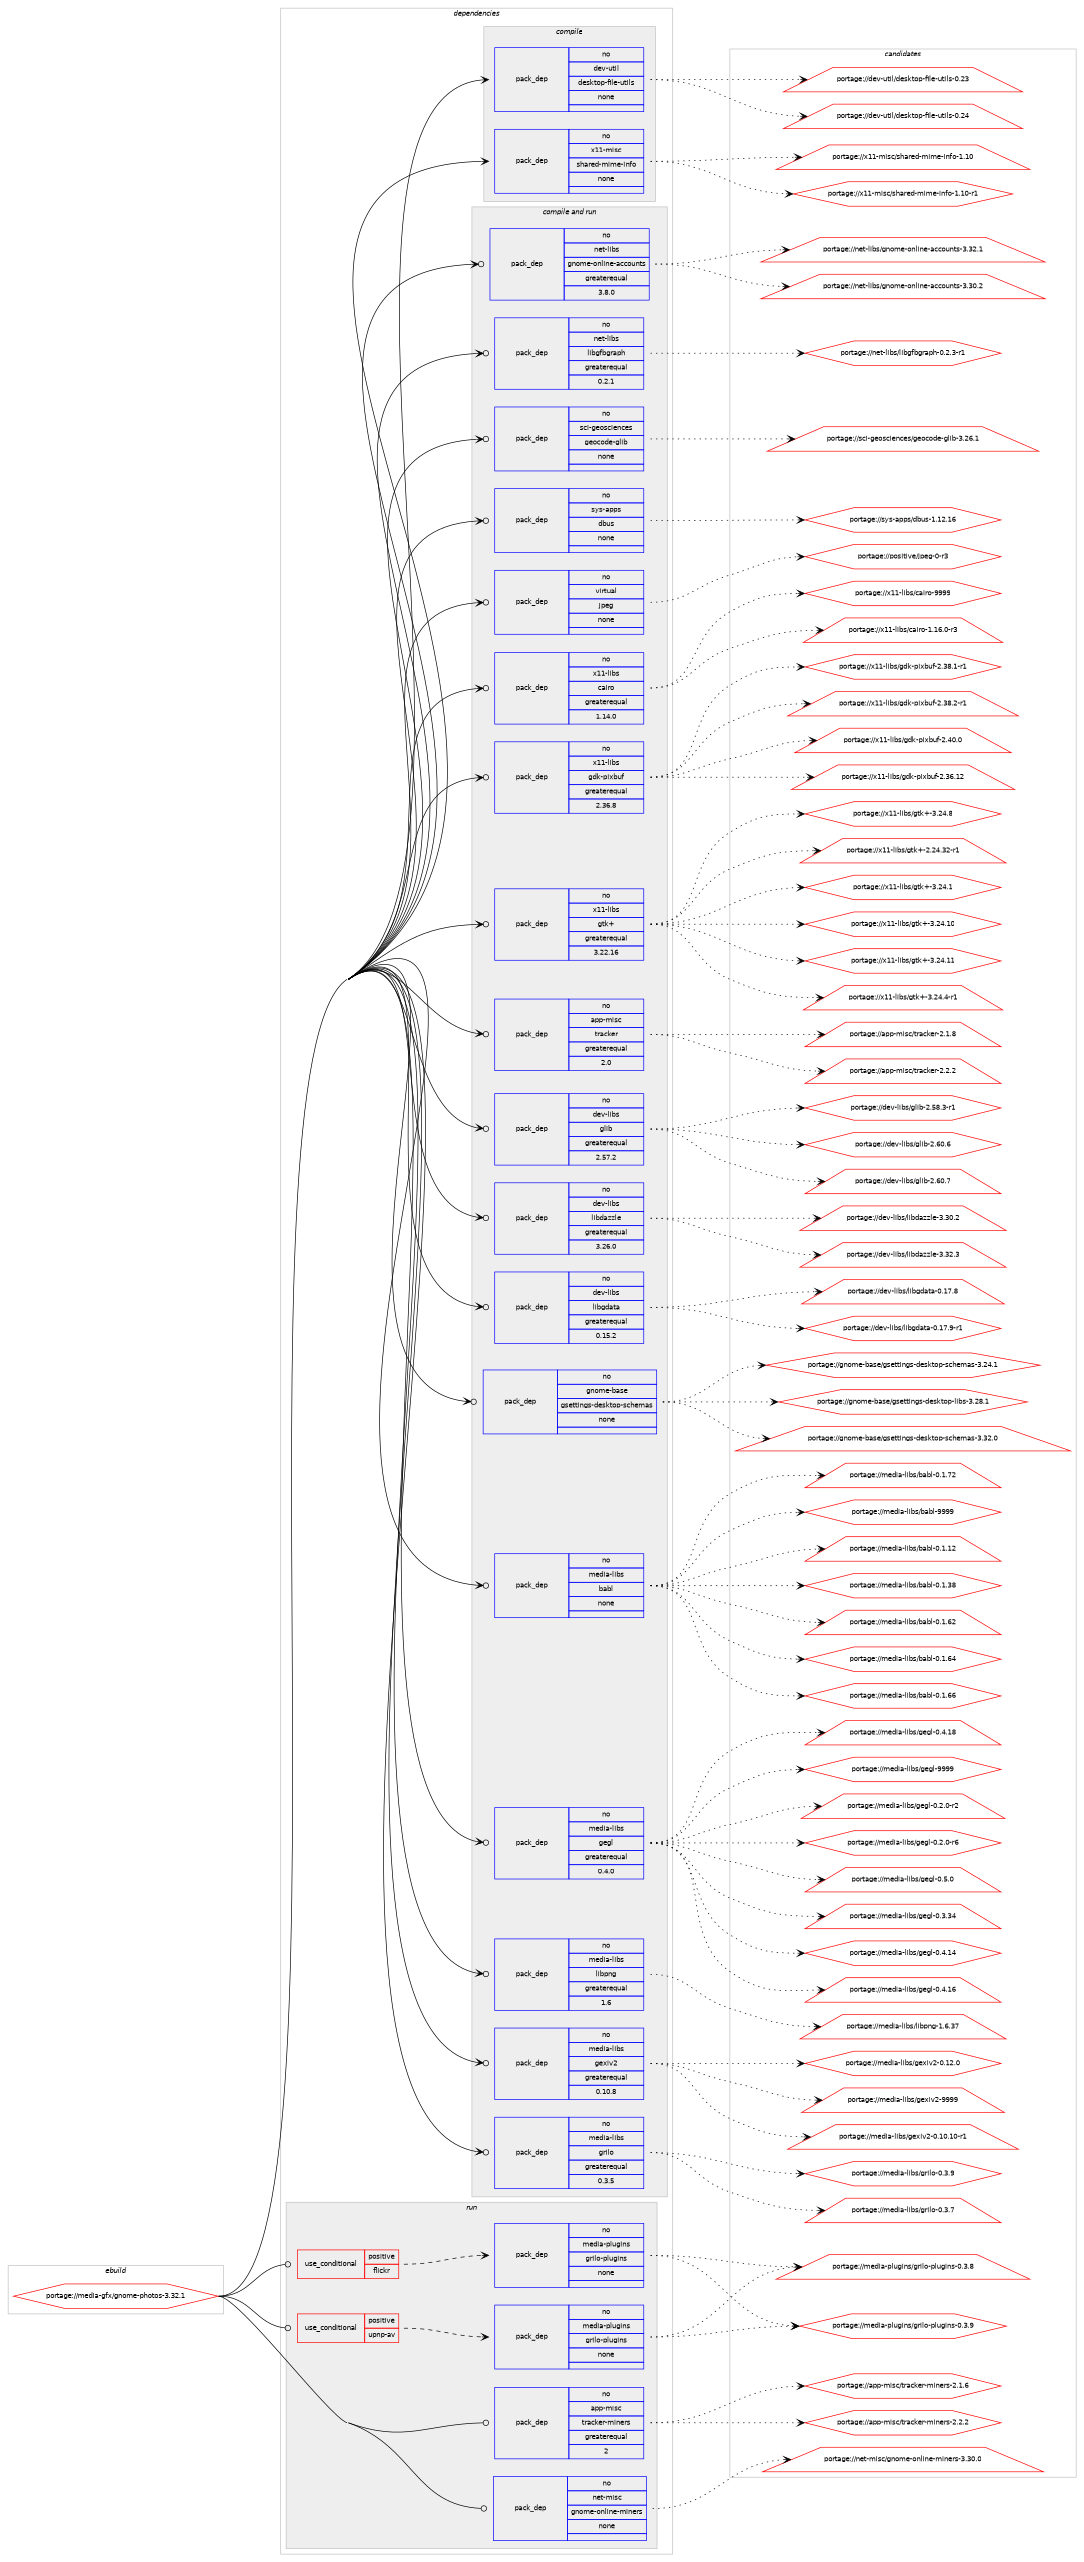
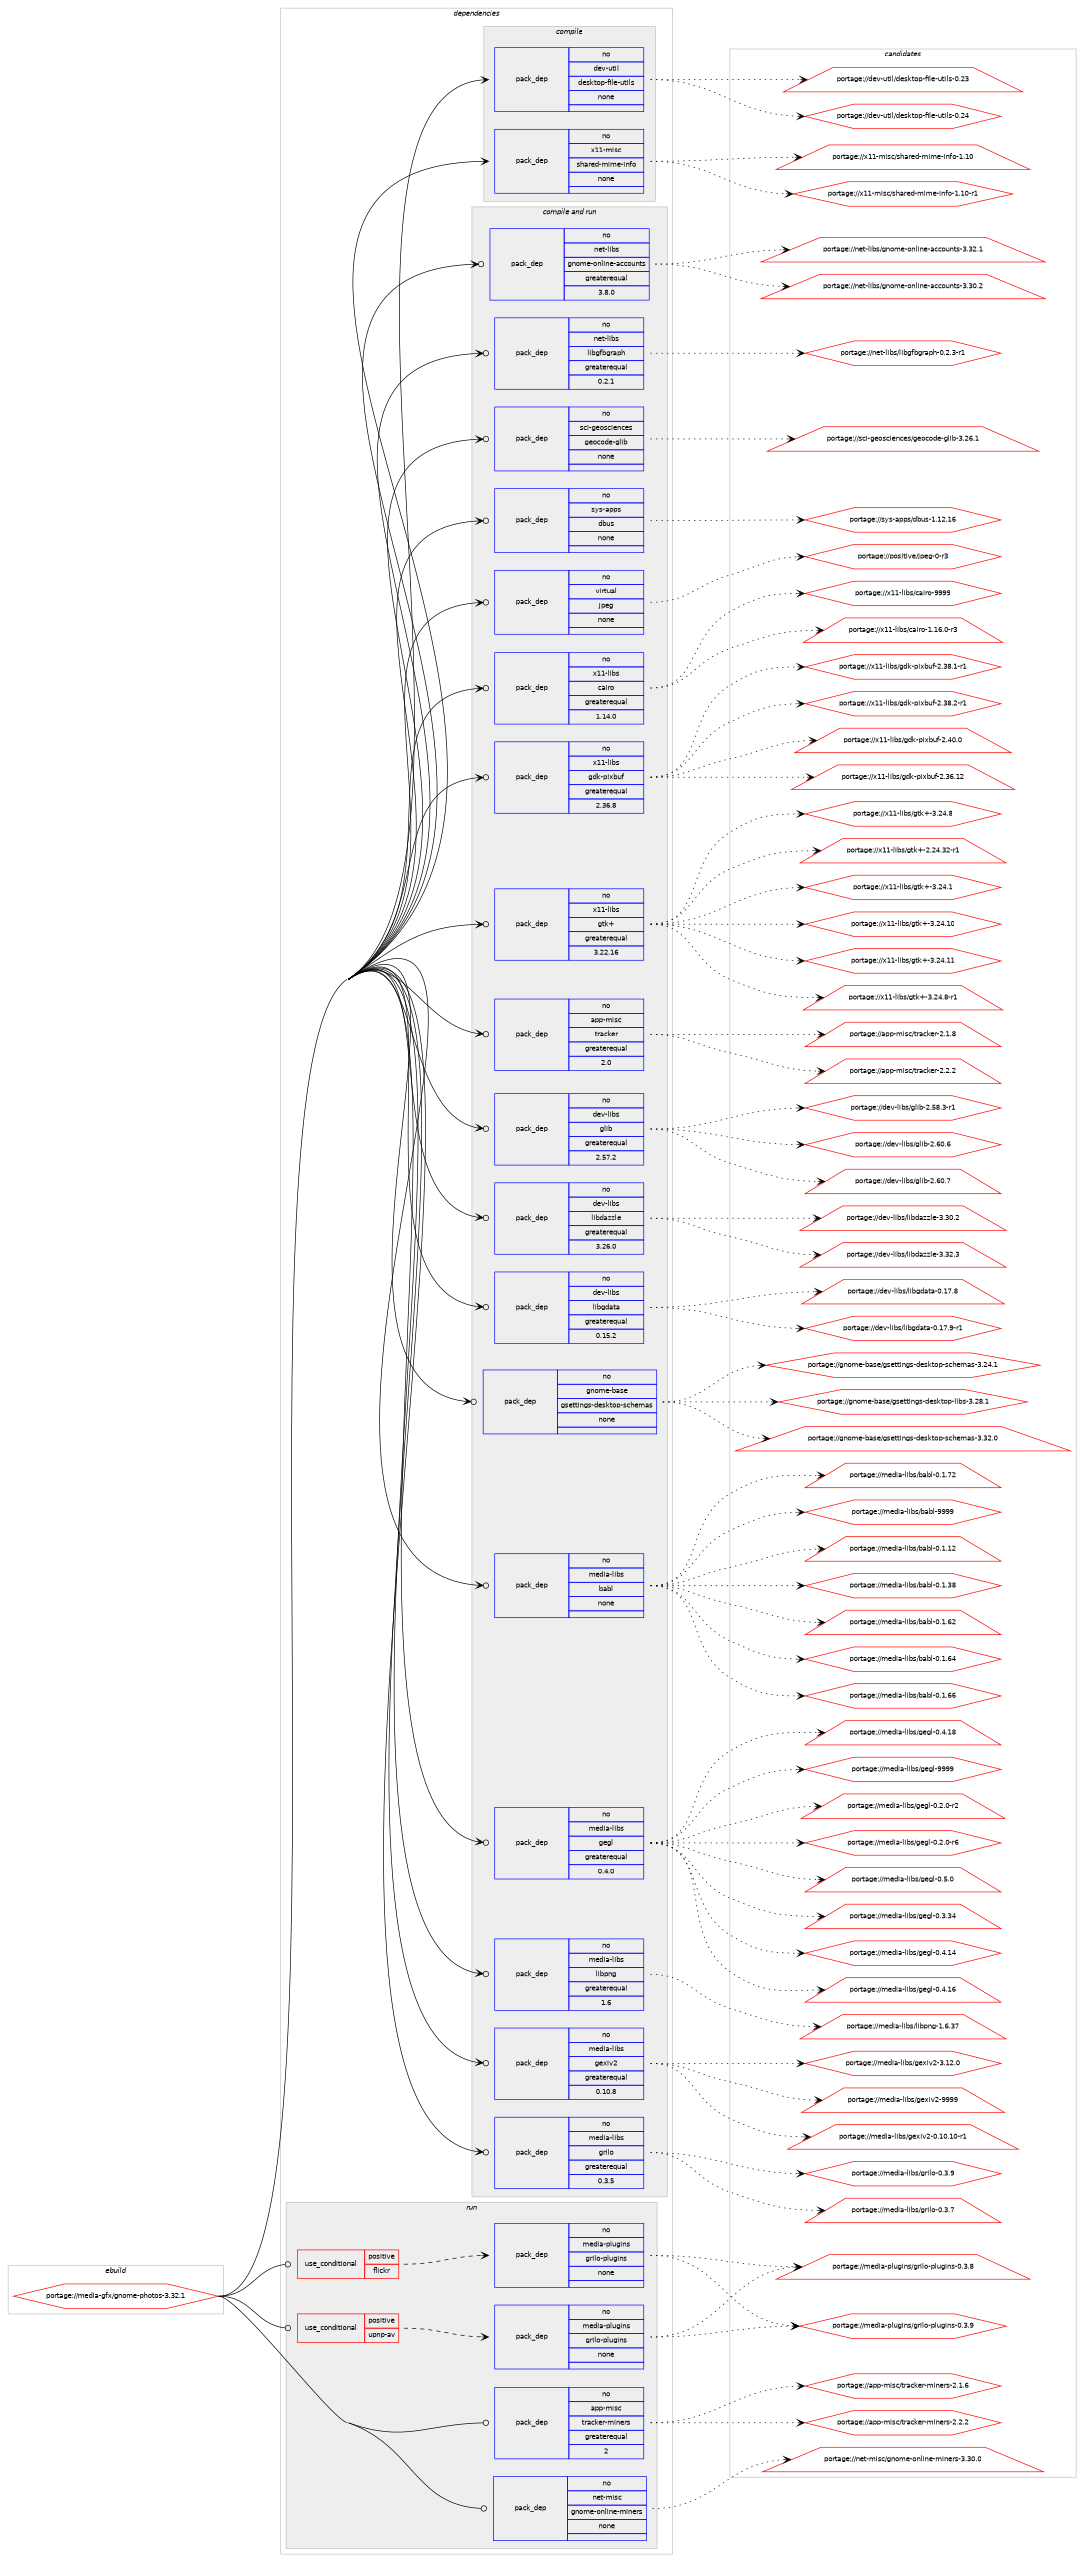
node "portage://dev-util/desktop-file-utils-0.24": shape trapezium -> hexagon
node "portage://x11-libs/gdk-pixbuf-2.38.2-r1": shape trapezium -> hexagon
node "portage://x11-libs/gtk+-3.24.4-r1": label "portage://x11-libs/gtk+-3.24.4-r1" -> "portage://x11-libs/gtk+-3.24.8-r1"
node "portage://media-libs/gexiv2-0.12.0": label "portage://media-libs/gexiv2-0.12.0" -> "portage://media-libs/gexiv2-3.12.0"
